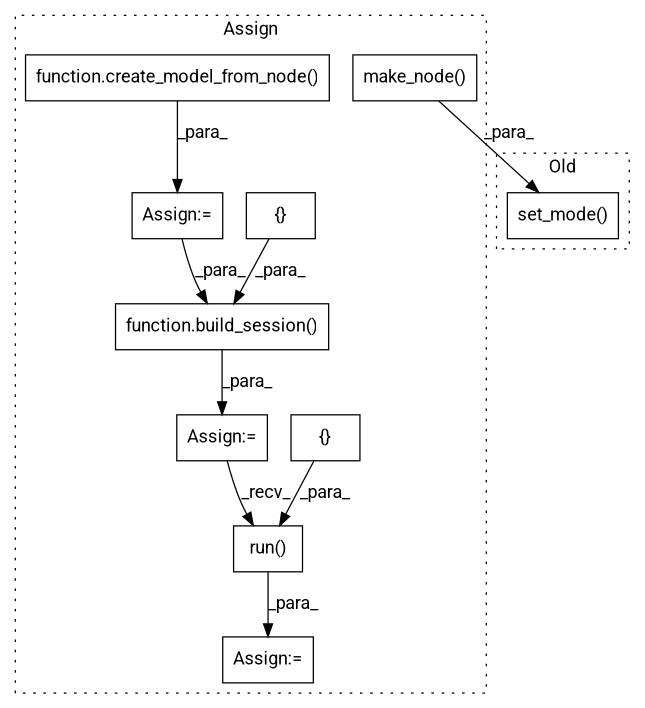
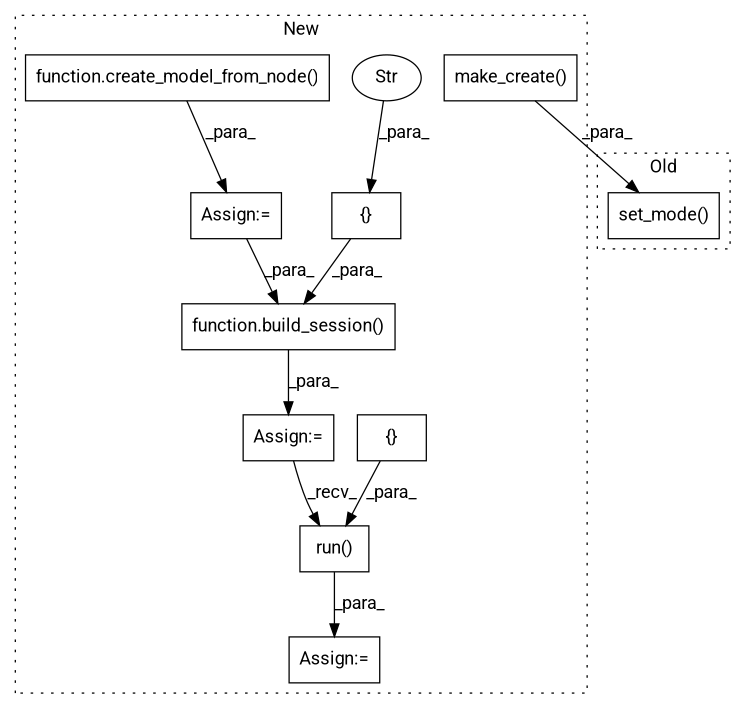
cluster "Assign": label "Assign" -> "New"
node "Str": added
node "make_node()": label "make_node()" -> "make_create()"
